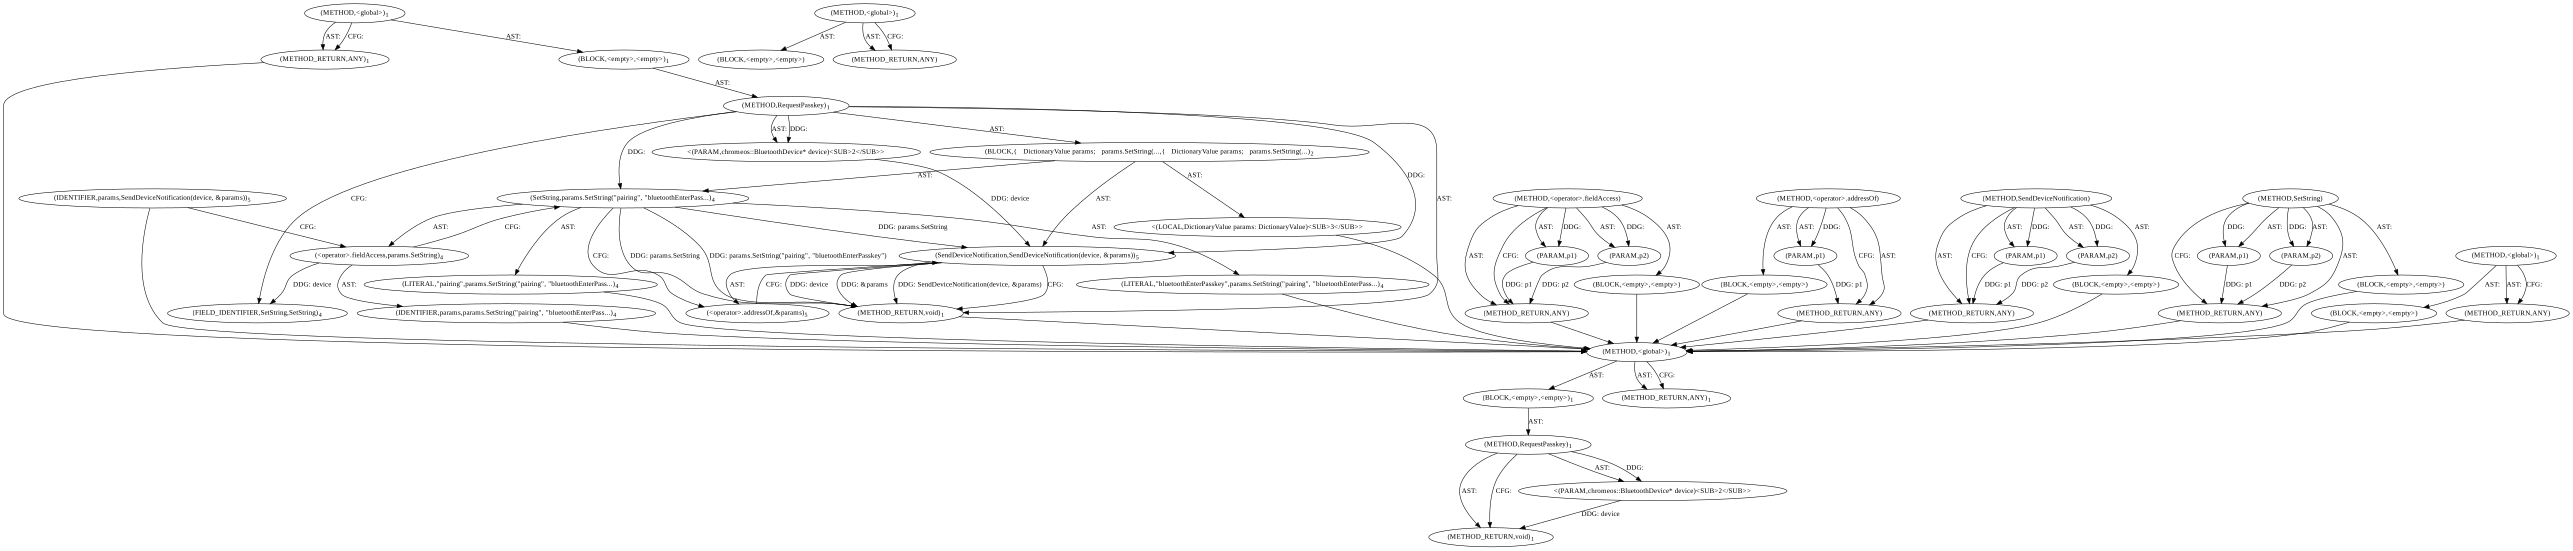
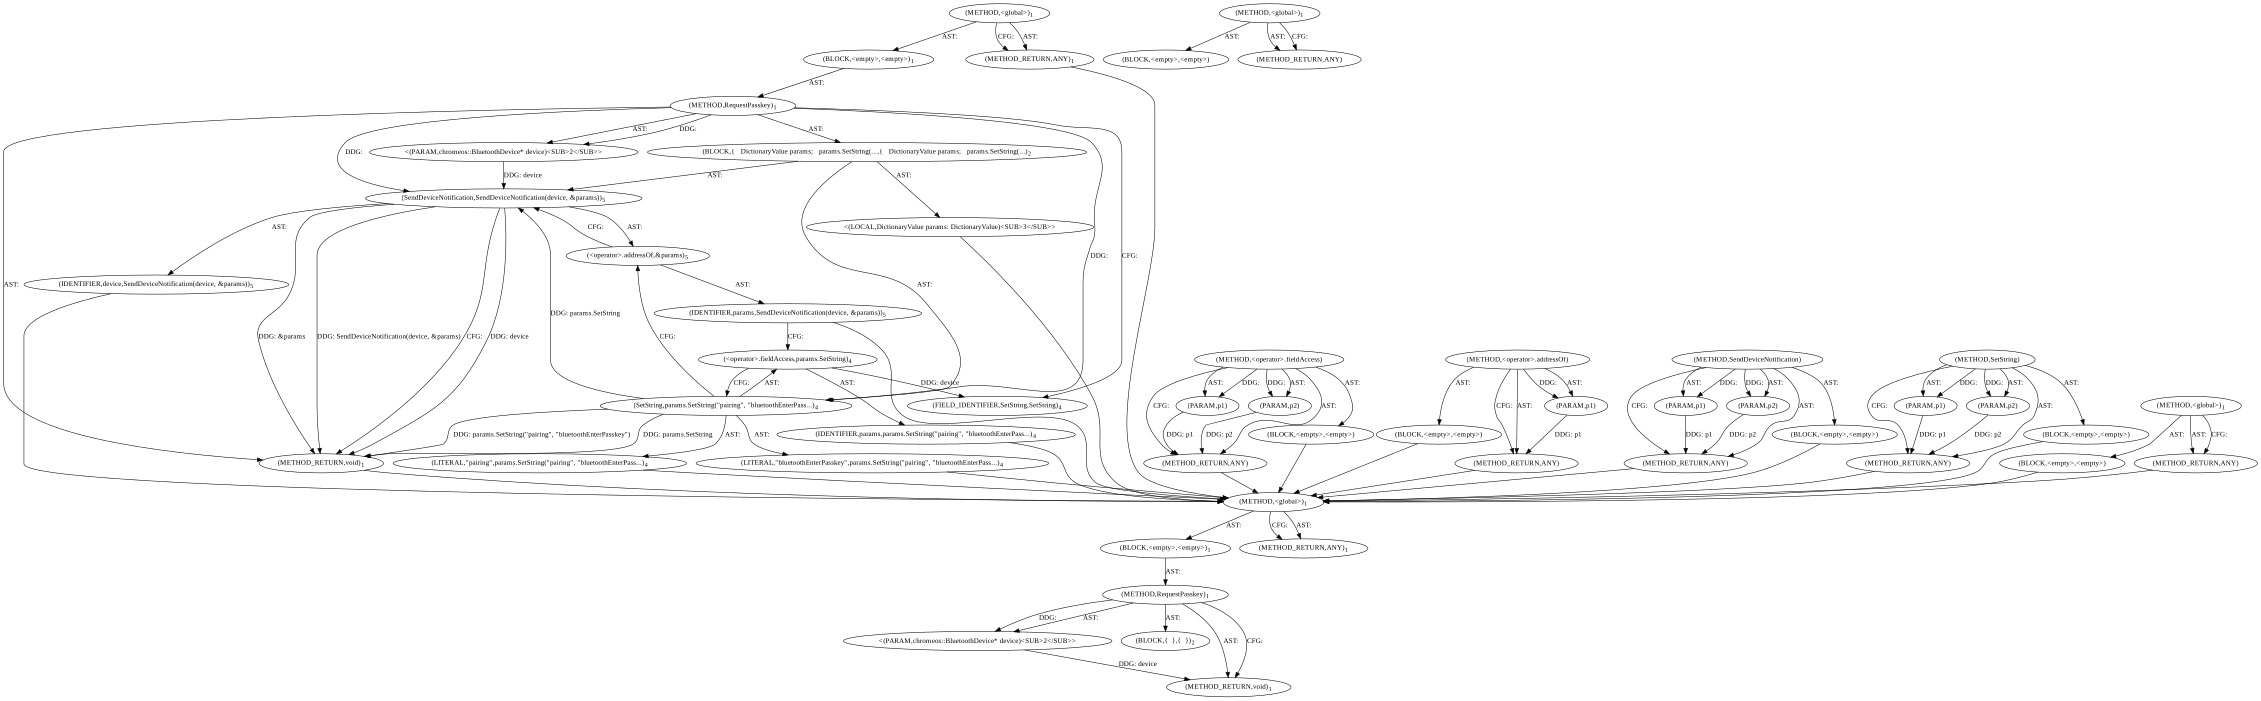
edge "(<operator>.addressOf,&params)" -> "(IDENTIFIER,params,SendDeviceNotification(device, &params))": added, label "AST:"
node "(IDENTIFIER,device,SendDeviceNotification(device, &params))": added
node "(BLOCK,{  },{  })": added
